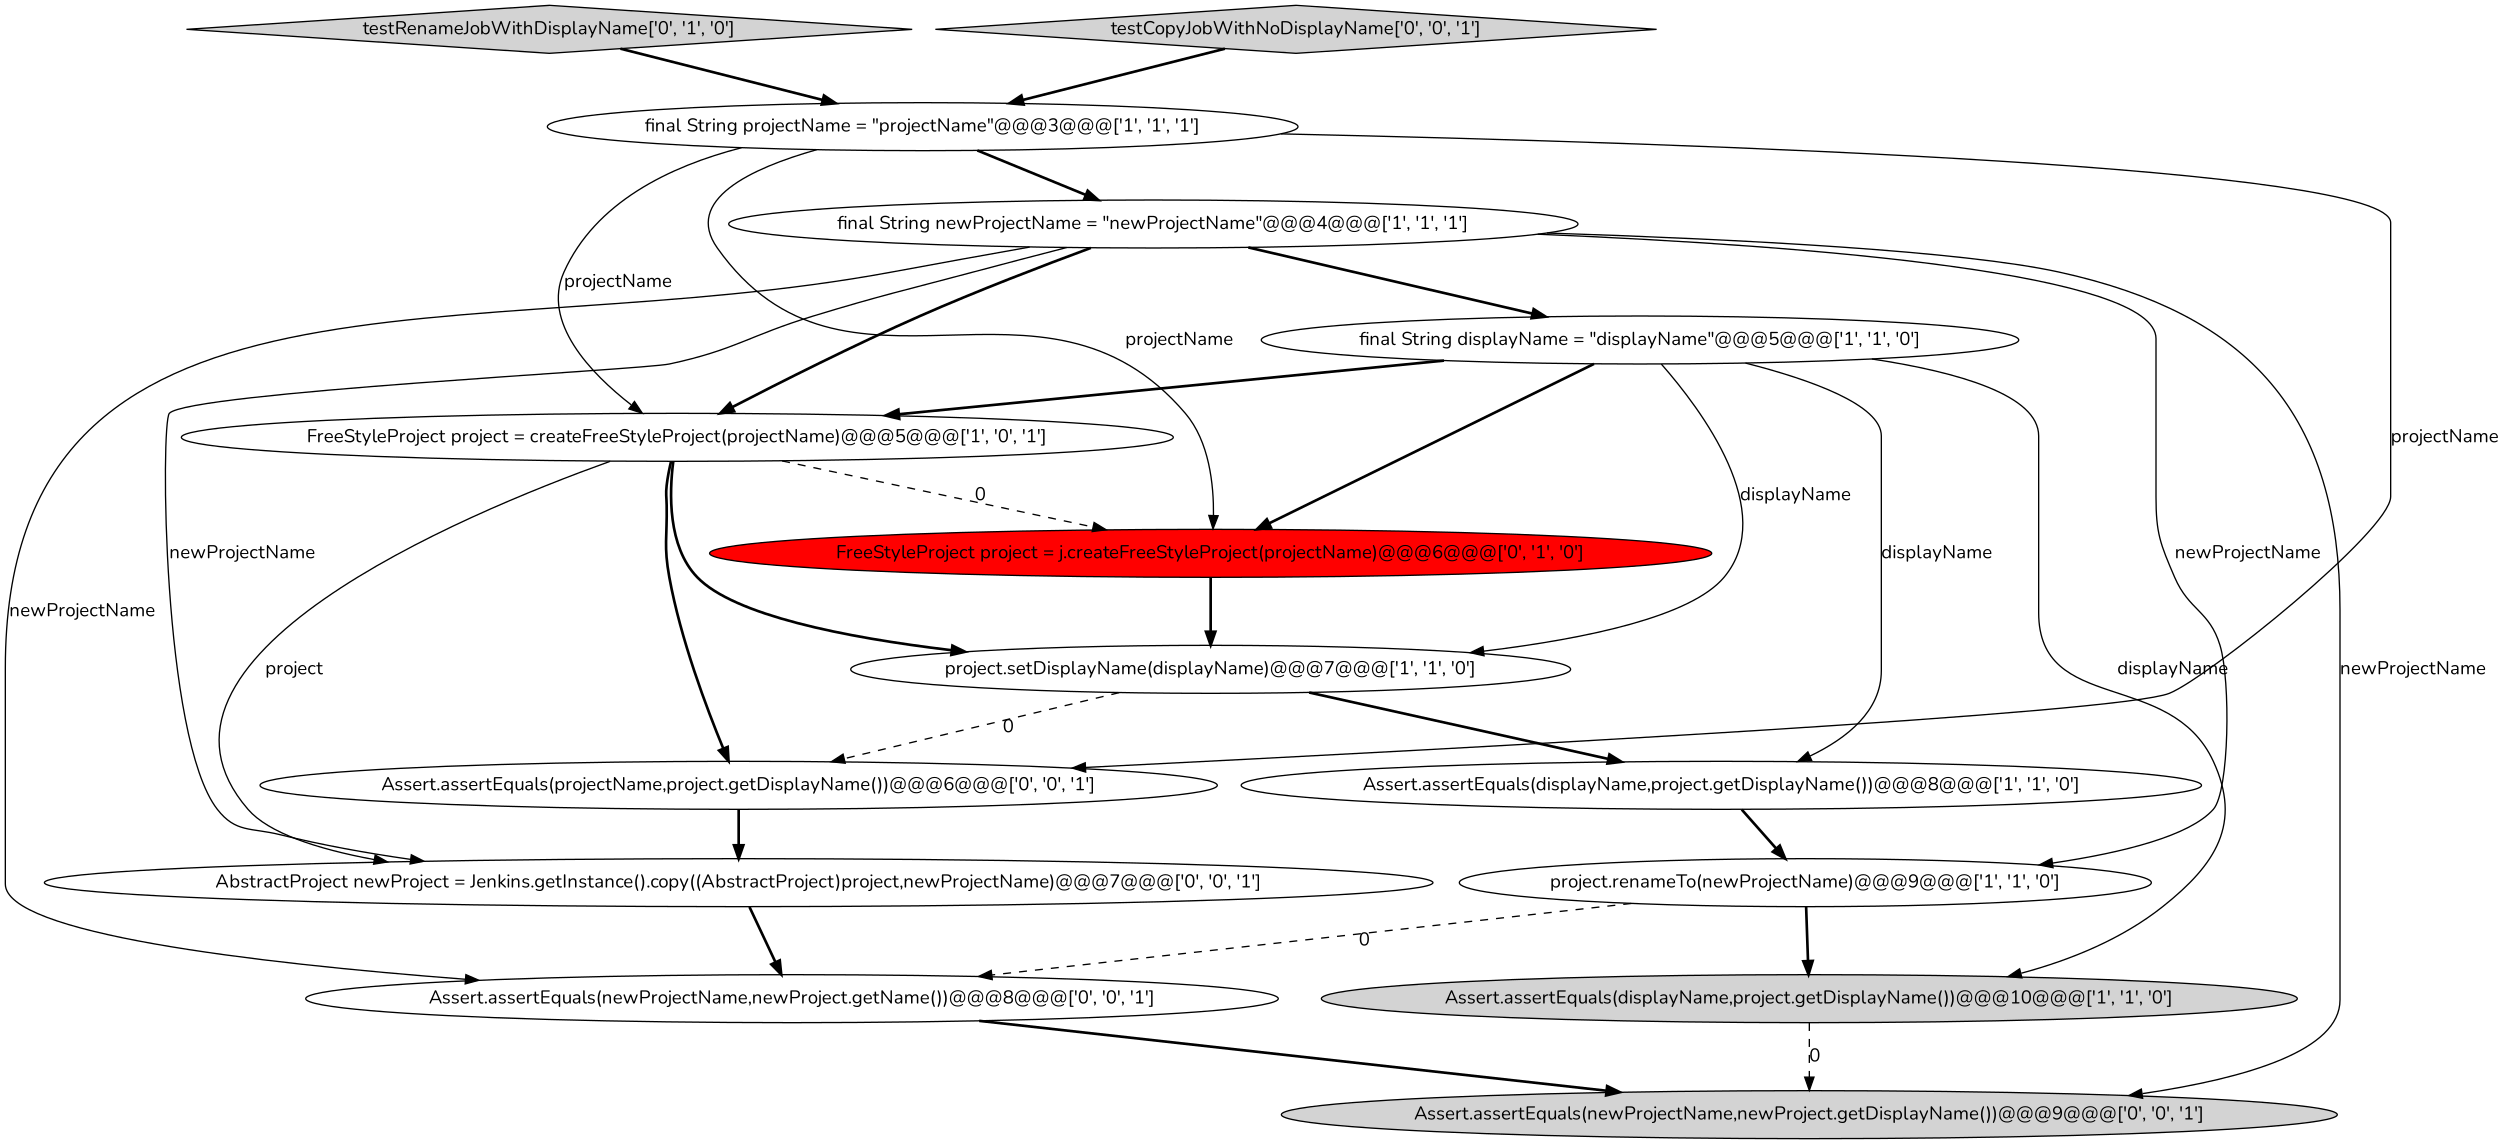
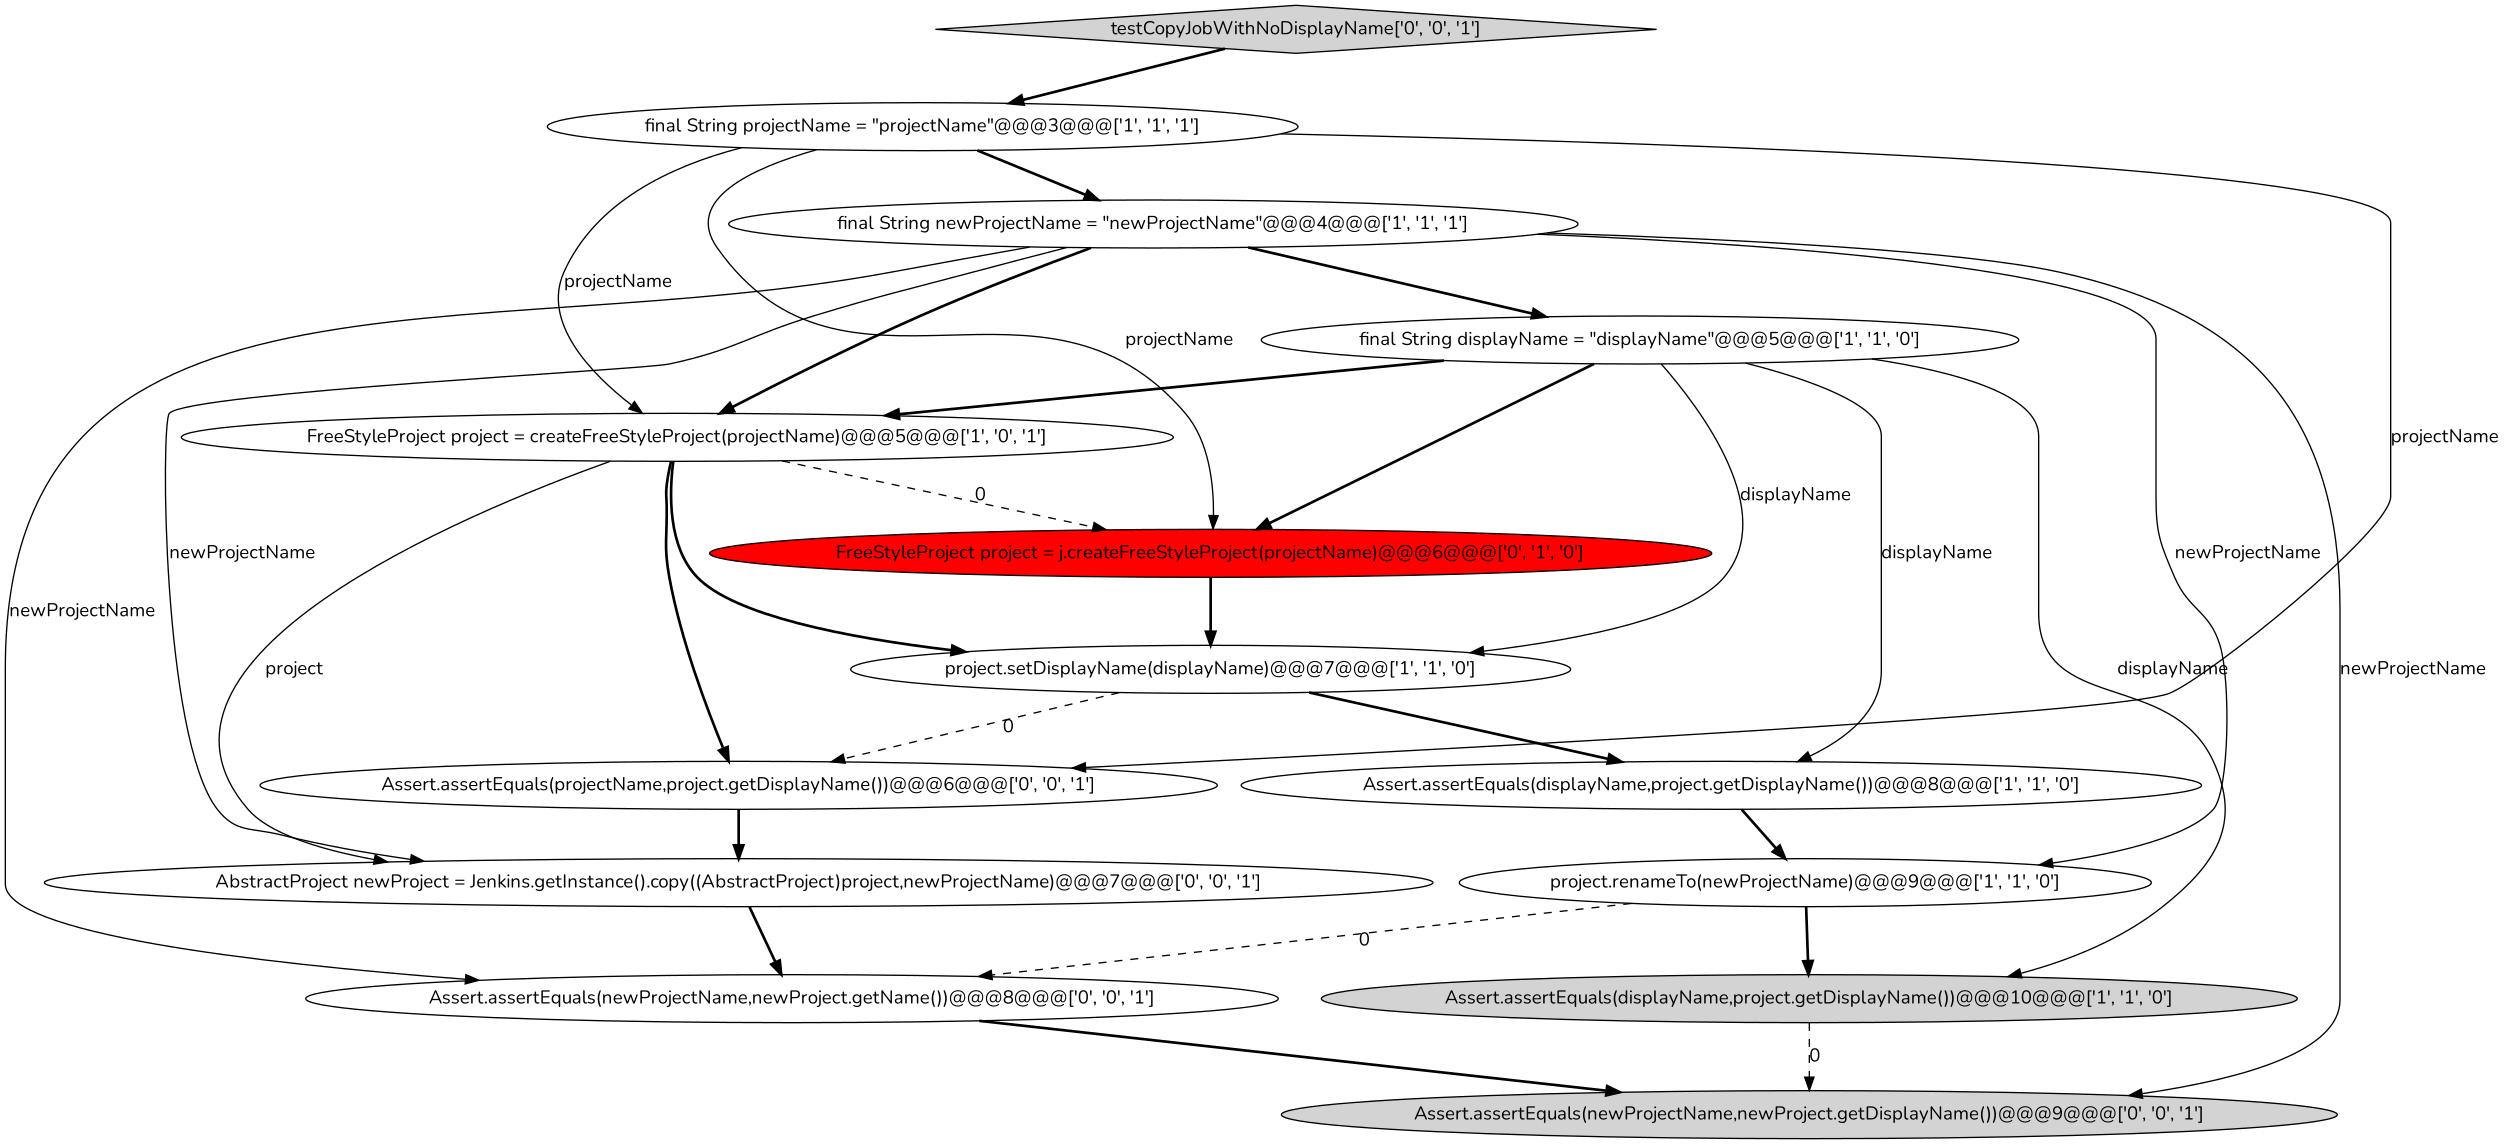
node "testRenameJobWithDisplayName['0', '1', '0']": removed
